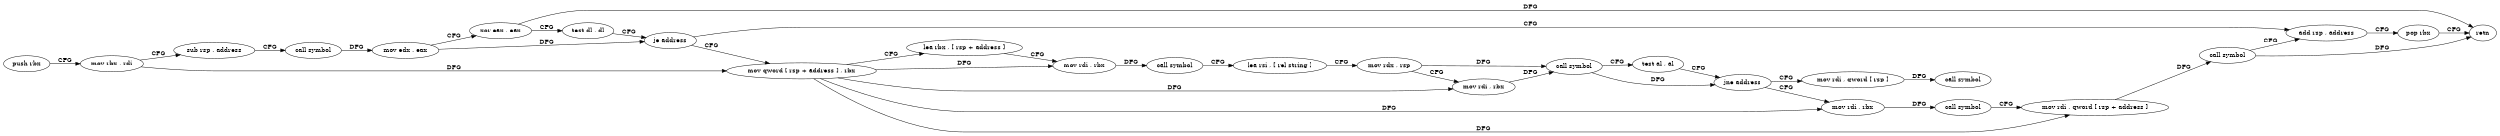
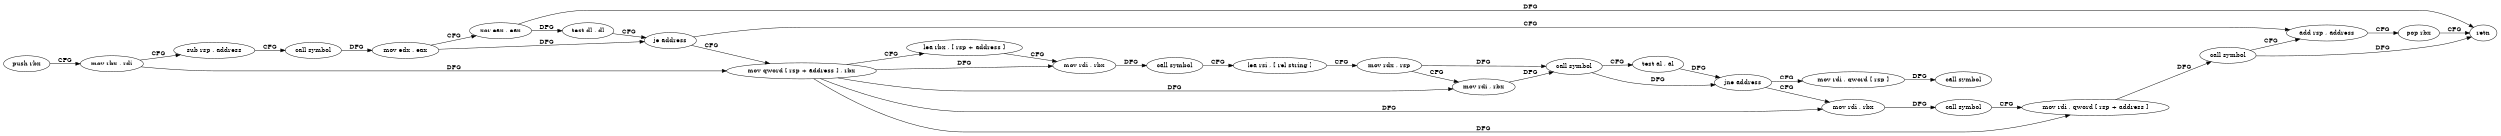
edge "xor eax , eax" -> "test dl , dl": label "CFG" -> "DFG"
edge "test al , al" -> "jne address": label "CFG" -> "DFG"
